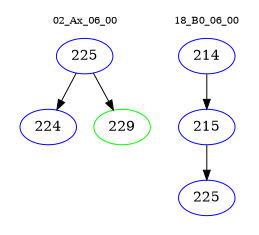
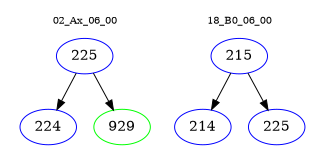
edge "214" -> "215": reversed
node "229": label "229" -> "929"
